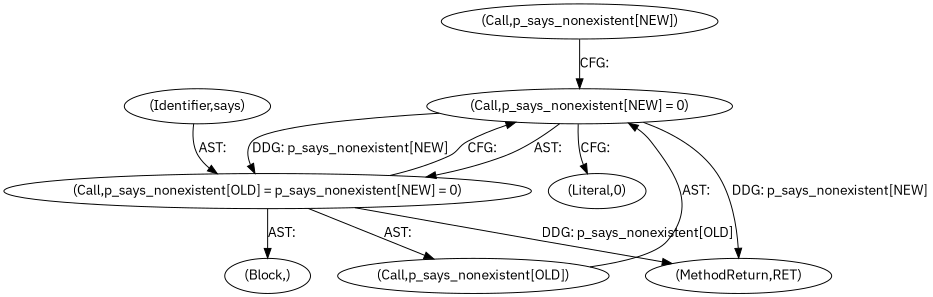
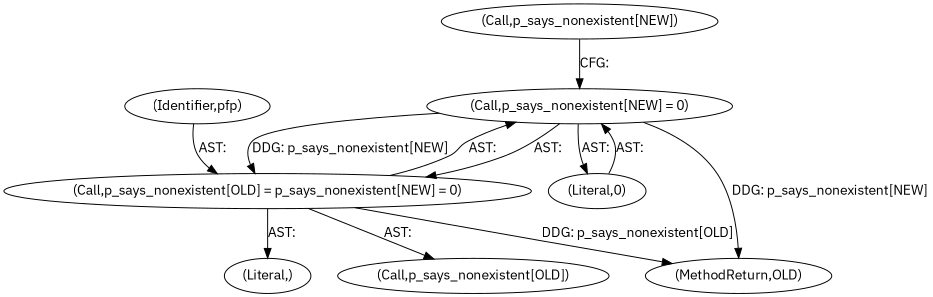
node "(Identifier,says)": label "(Identifier,says)" -> "(Identifier,pfp)"
edge "(Call,p_says_nonexistent[OLD] = p_says_nonexistent[NEW] = 0)" -> "(Call,p_says_nonexistent[NEW] = 0)": label "CFG: " -> "AST: "
edge "(Call,p_says_nonexistent[NEW] = 0)" -> "(Literal,0)": label "CFG: " -> "AST: "
edge "(Call,p_says_nonexistent[OLD])" -> "(Call,p_says_nonexistent[NEW] = 0)": now "(Literal,0)" -> "(Call,p_says_nonexistent[NEW] = 0)"
node "(Block,)": label "(Block,)" -> "(Literal,)"
node "(MethodReturn,RET)": label "(MethodReturn,RET)" -> "(MethodReturn,OLD)"
